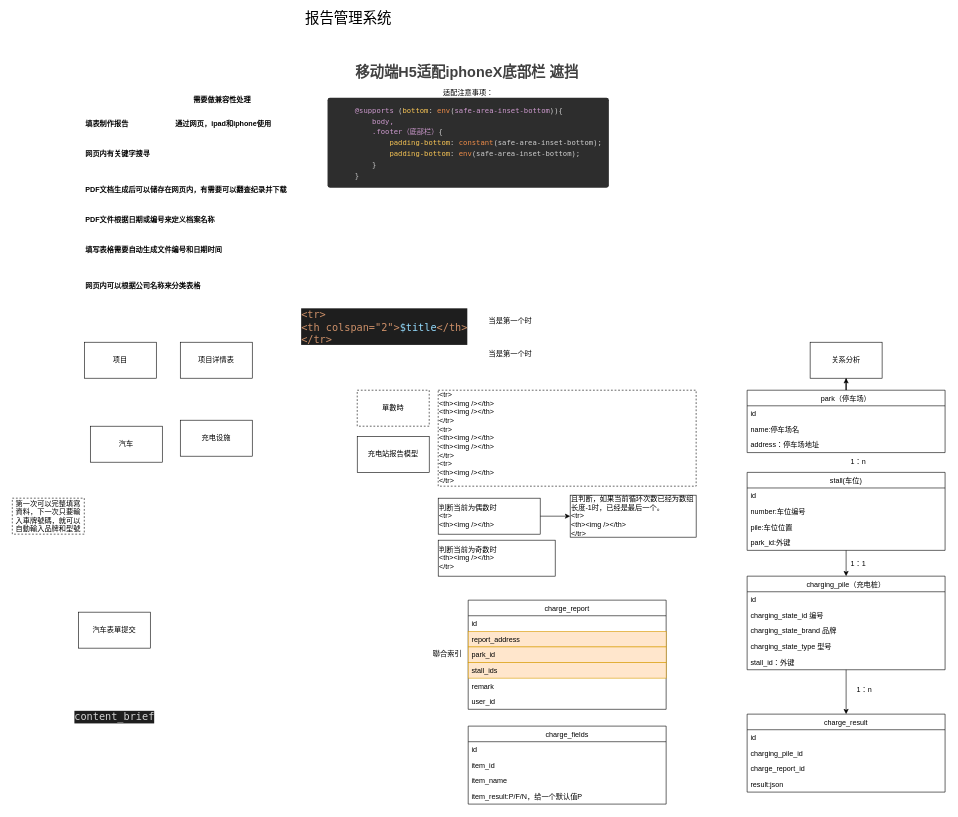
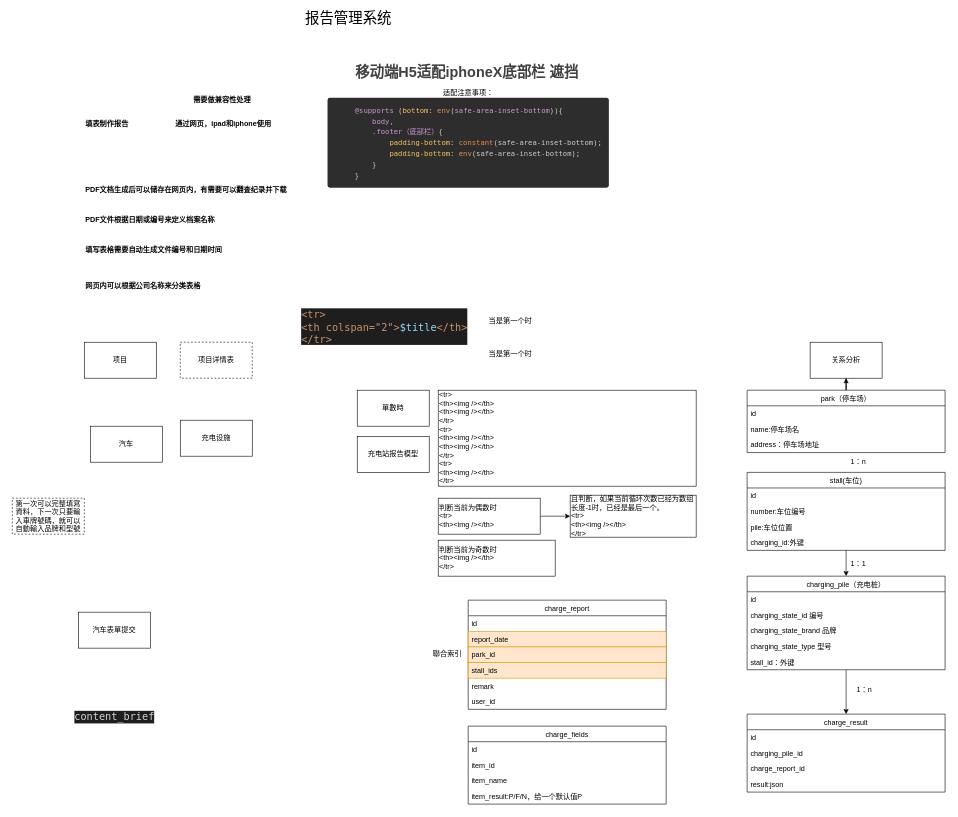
node "网页内有关键字搜寻": removed
node "项目详情表": style solid -> dashed
node "單數時": style dashed -> solid
node "<tr> <th><img /></th> <th><img /></th> </tr> <tr> <th><img /></th> <th><img /></th> </tr> <tr><th><img /></th></tr>": style dashed -> solid
node "park_id:外键": label "park_id:外键" -> "charging_id:外键"
node "report_address": label "report_address" -> "report_date"
